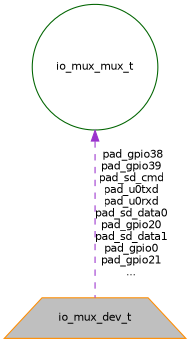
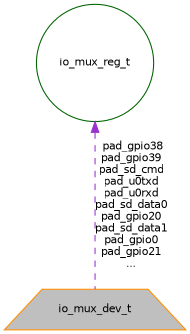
node "io_mux_mux_t": label "io_mux_mux_t" -> "io_mux_reg_t"
